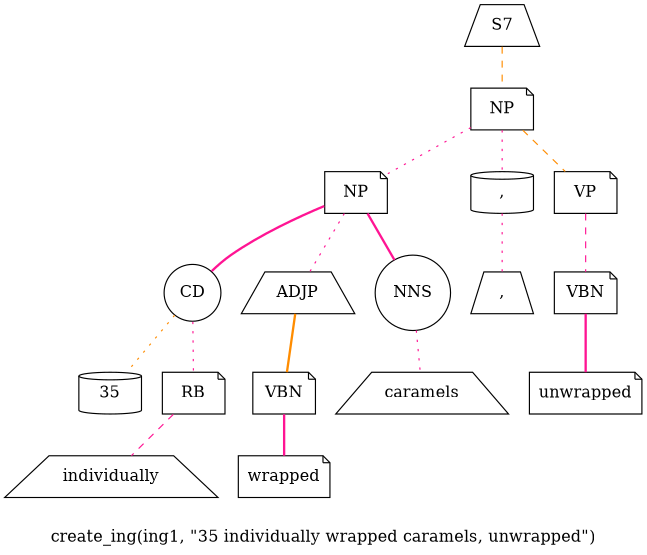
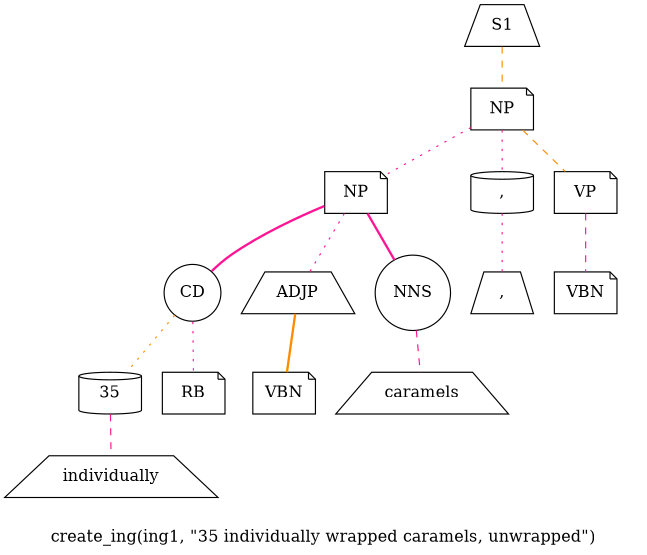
node "S7": label "S7" -> "S1"
edge "NNS" -- "caramels": style dotted -> dashed
node "unwrapped": removed
edge "RB" -- "individually": now "35" -- "individually"
node "wrapped": removed
